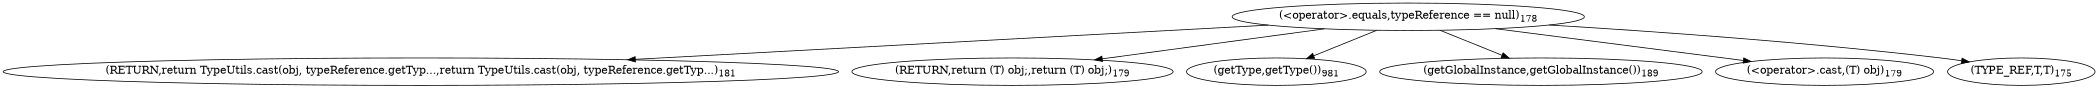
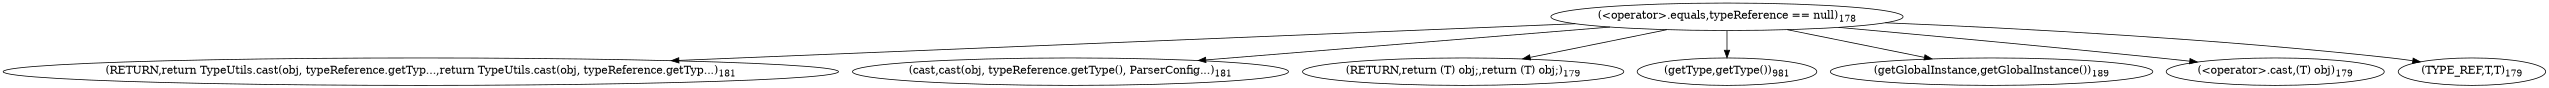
node "(TYPE_REF,T,T)": text "175" -> "179"
node "(cast,cast(obj, typeReference.getType(), ParserConfig...)": added
